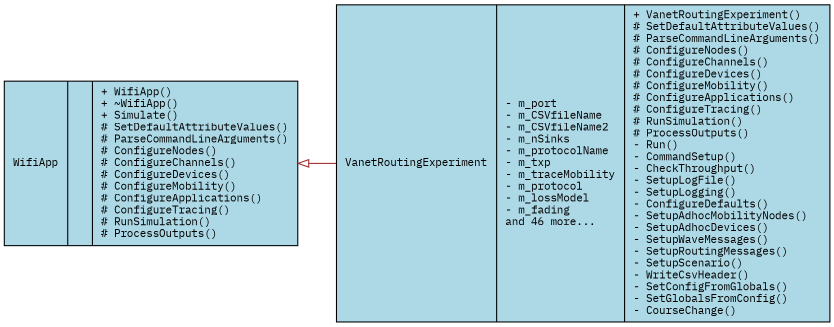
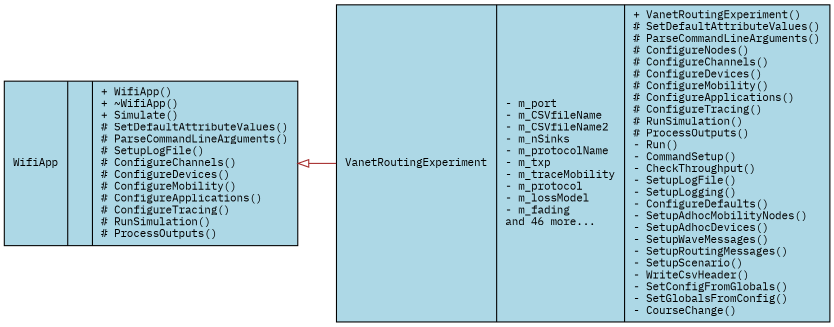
node "WifiApp": text "# ConfigureNodes()" -> "# SetupLogFile()"
